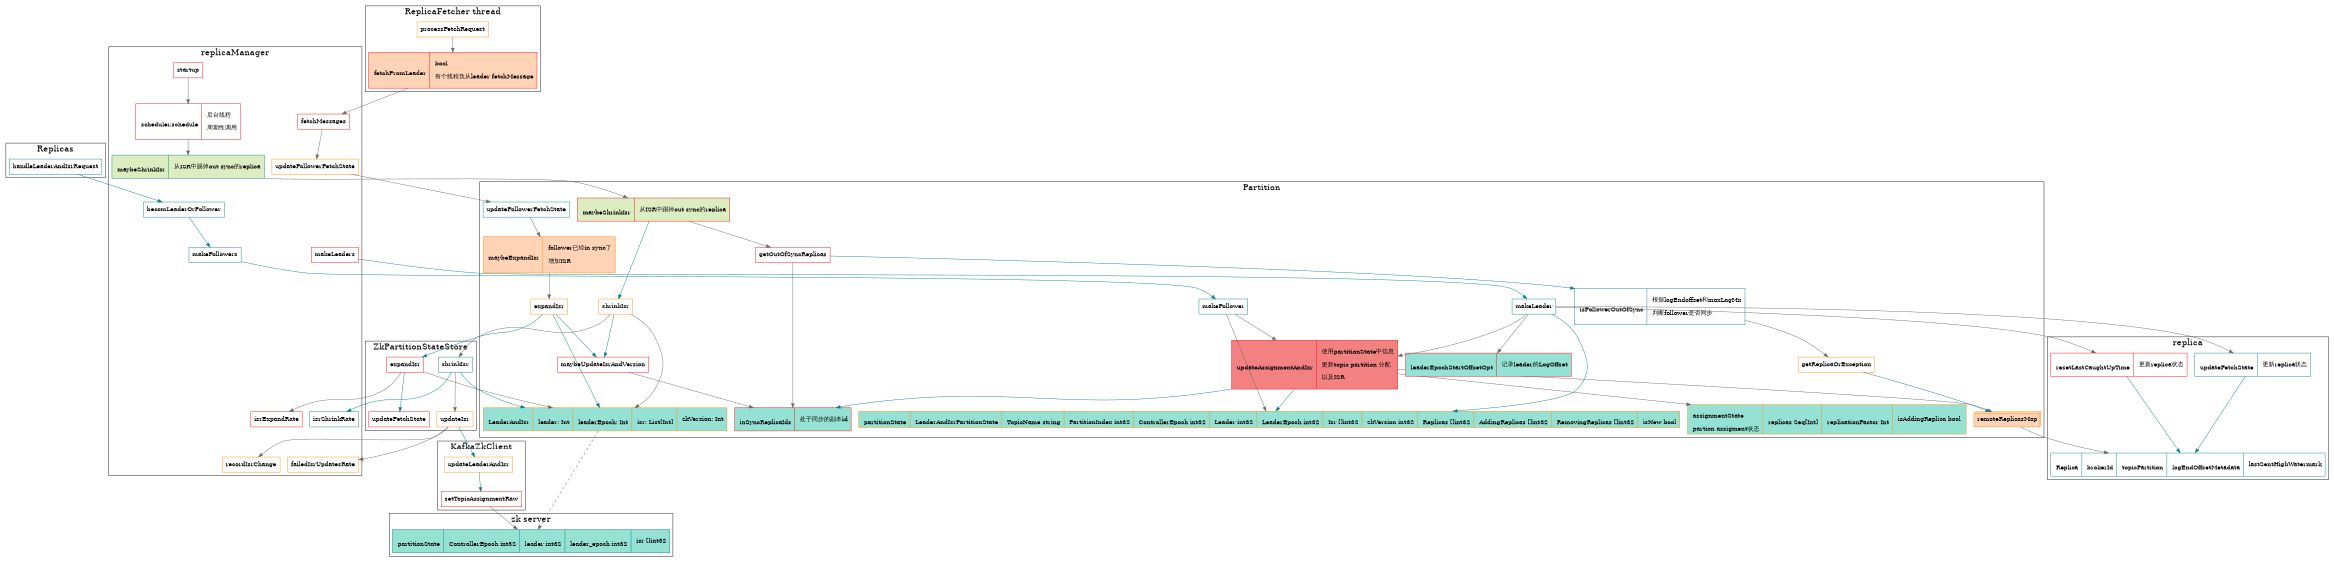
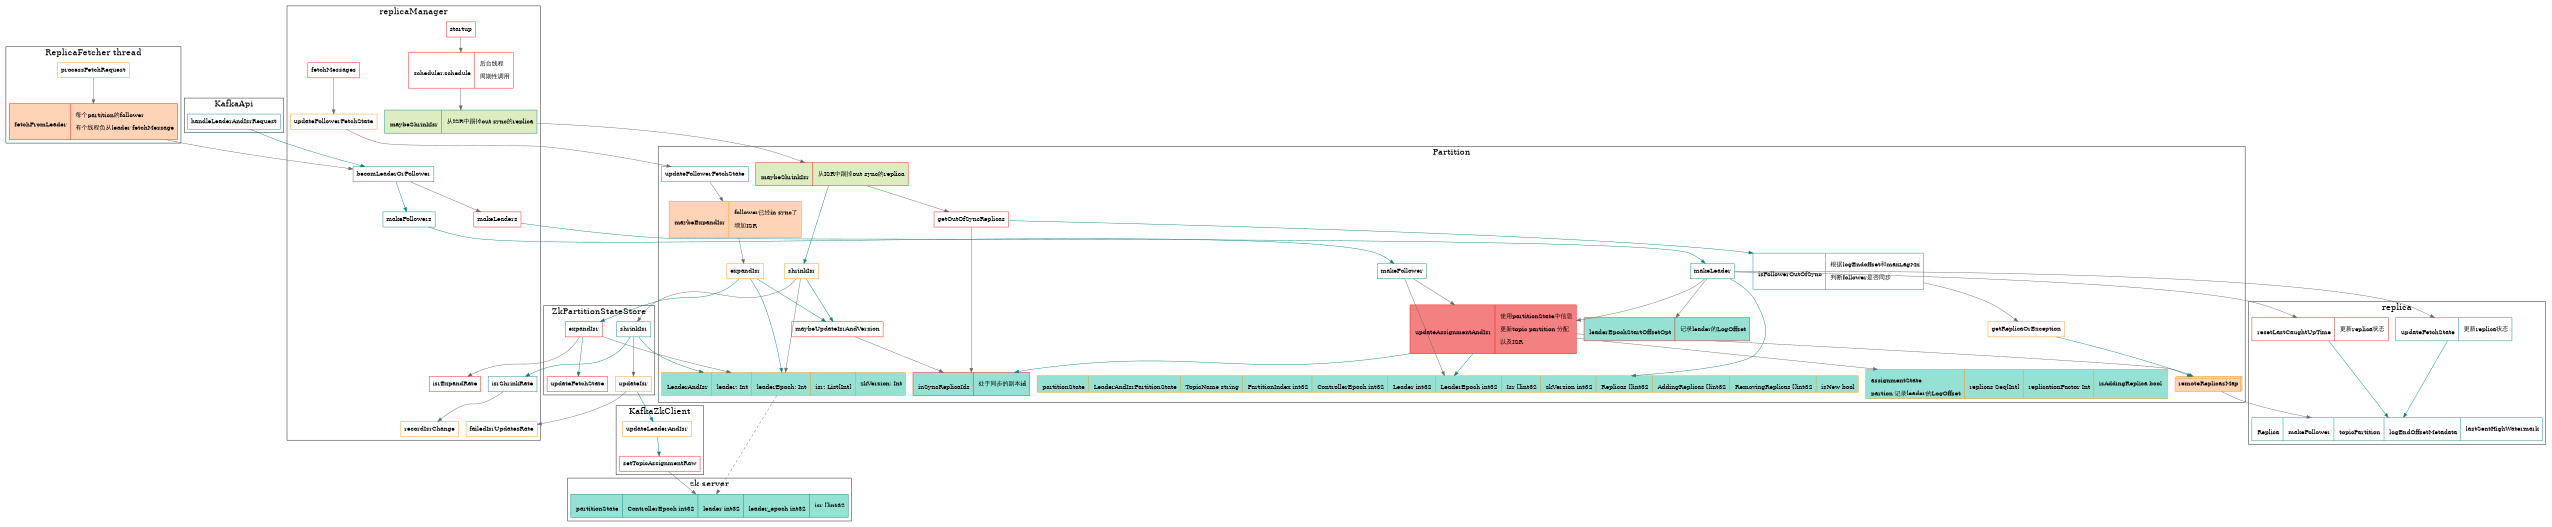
node "fetchFromLeader": text "bool" -> "每个partition的follower"
edge "fetchFromLeader" -> "fetchMessages": now "fetchFromLeader" -> "becomLeaderOrFollower"
cluster "Replicas": label "Replicas" -> "KafkaApi"
edge "becomLeaderOrFollower" -> "makeLeaders": added
node "assignmentState": text "partion assigment状态" -> "partion 记录leader的LogOffset"
edge "updateIsr" -> "recordIsrChange": now "isrShrinkRate" -> "recordIsrChange"
node "Replica": text "brokerId" -> "makeFollower"
